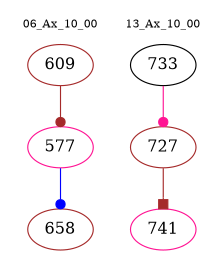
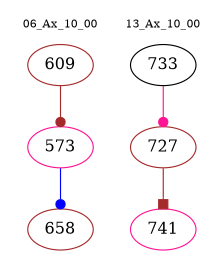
node "577": label "577" -> "573"
